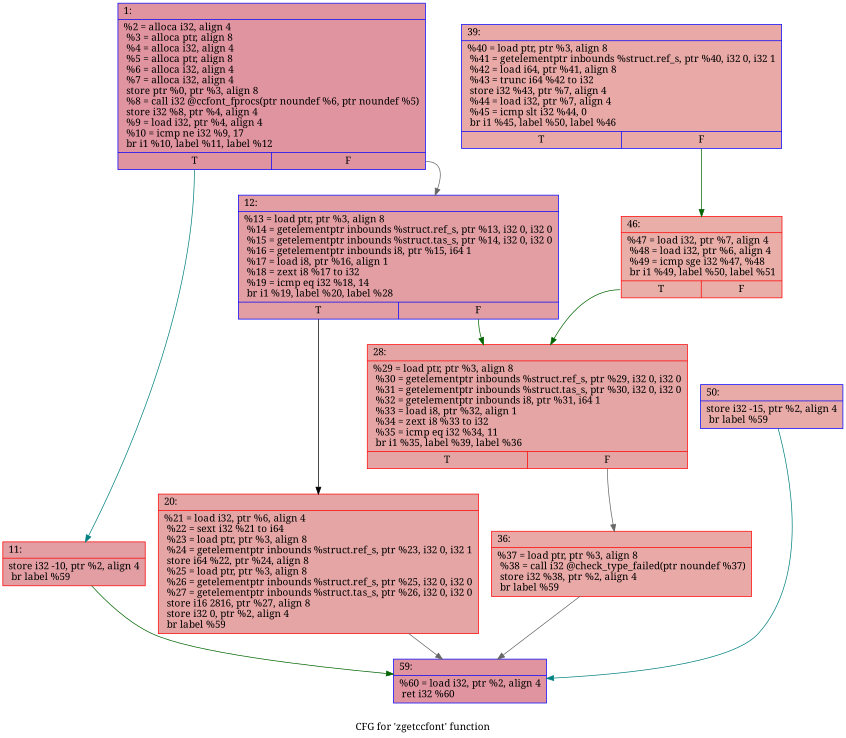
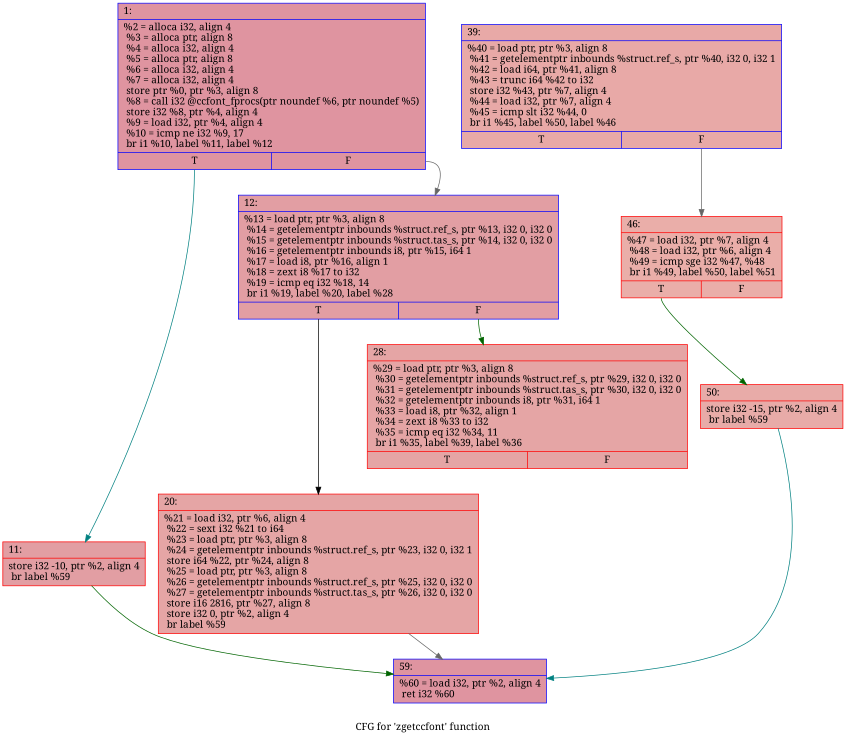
edge "39:" -> "46:": color darkgreen -> gray40
edge "46:" -> "28:": now "46:" -> "50:"
node "50:": color blue -> red
node "36:": removed
